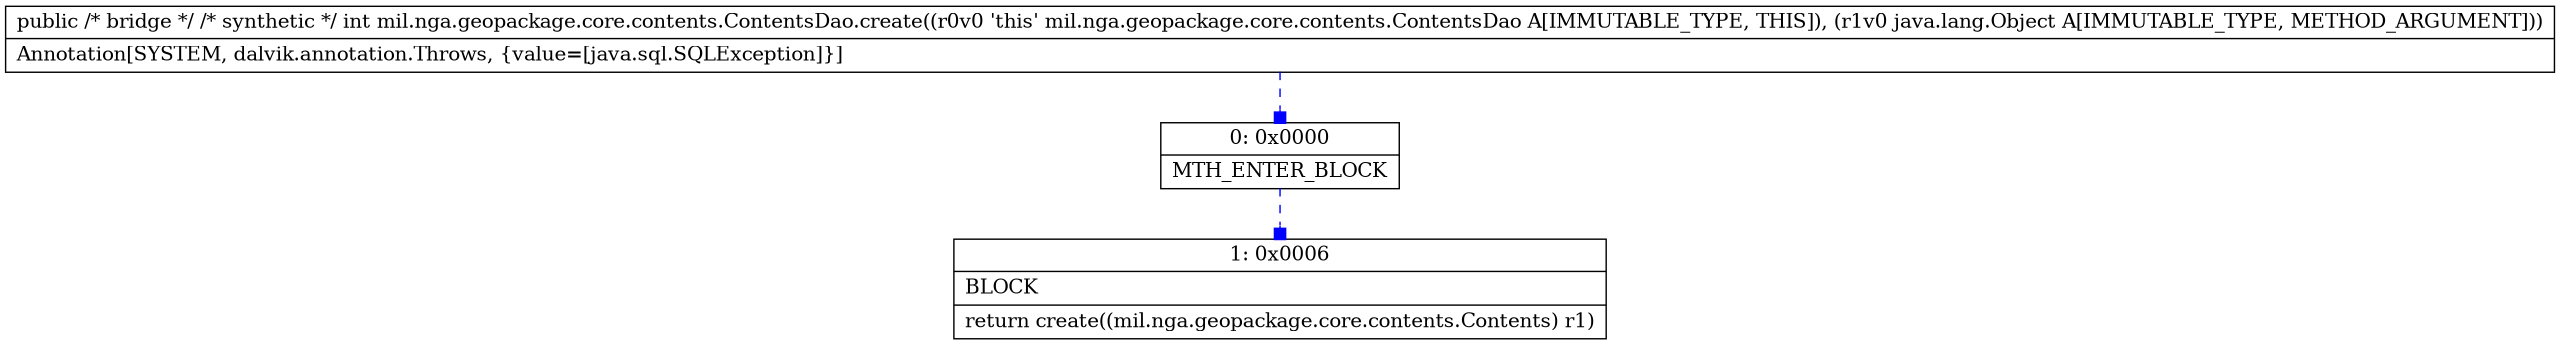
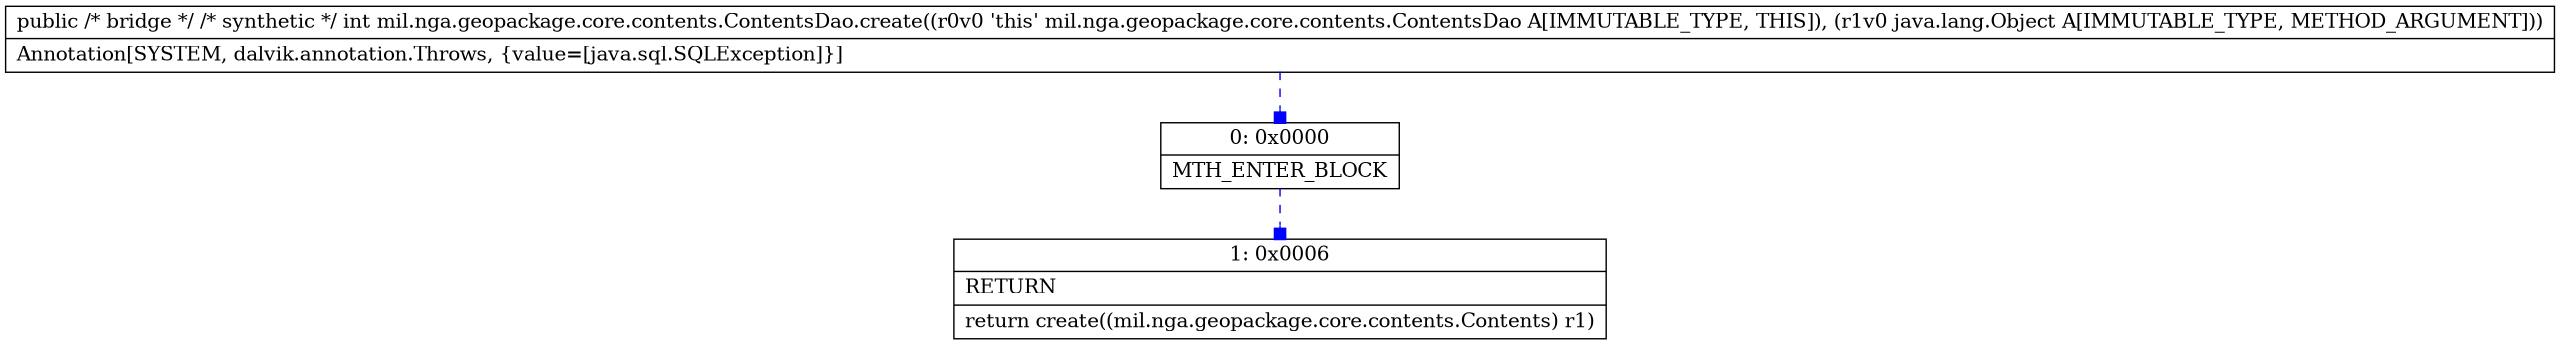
node "1: 0x0006": text "BLOCK" -> "RETURN"
